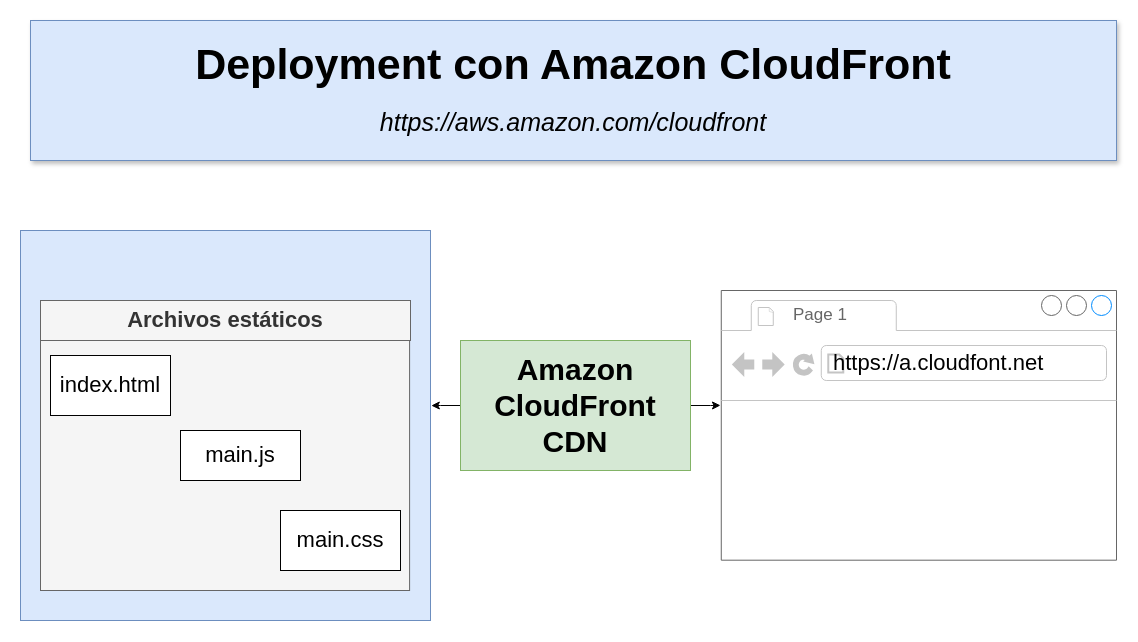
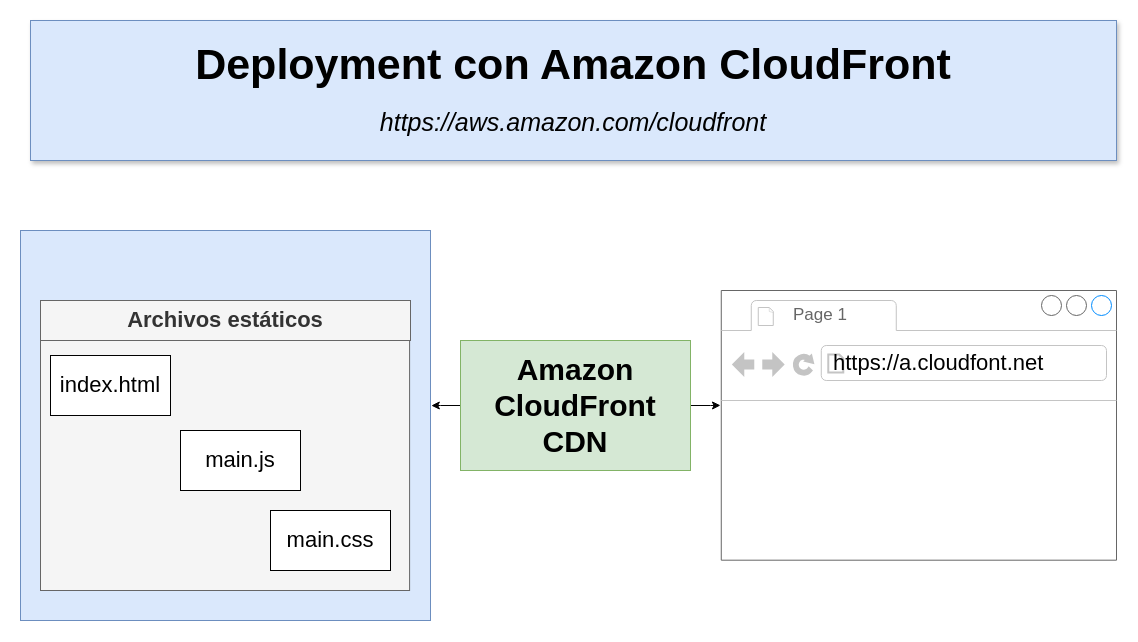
node "main.js": size 120x50 -> 120x60
node "main.css": moved (341, 541) -> (331, 541)
